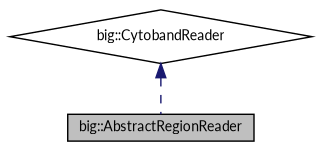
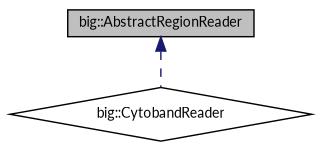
edge "big::AbstractRegionReader" -> "big::CytobandReader": reversed
